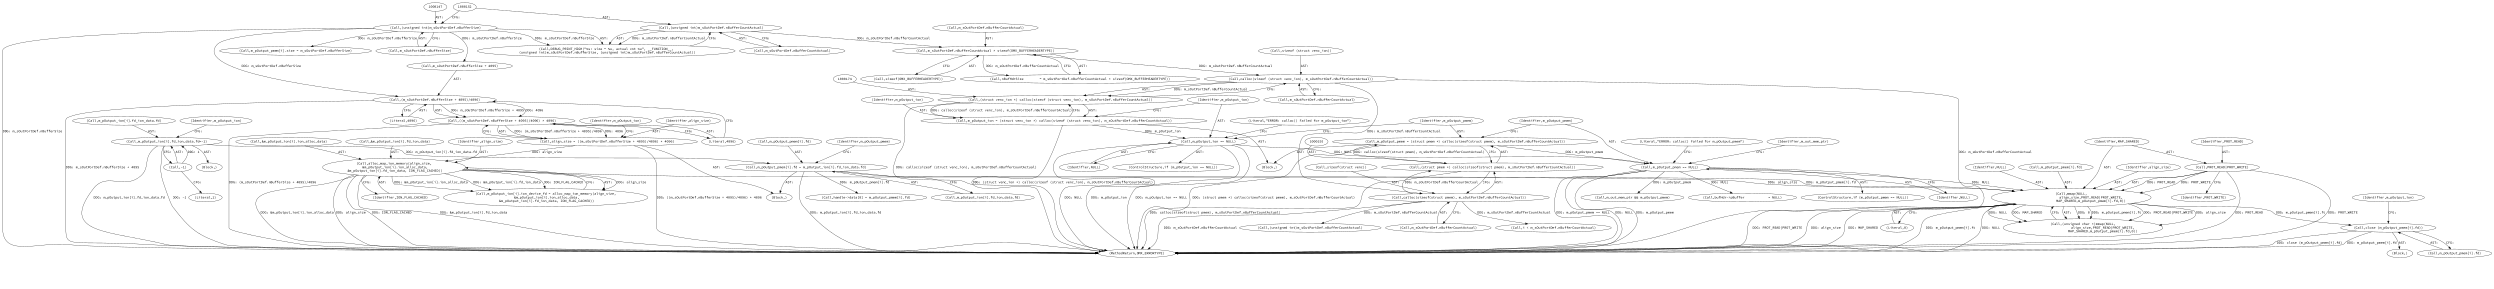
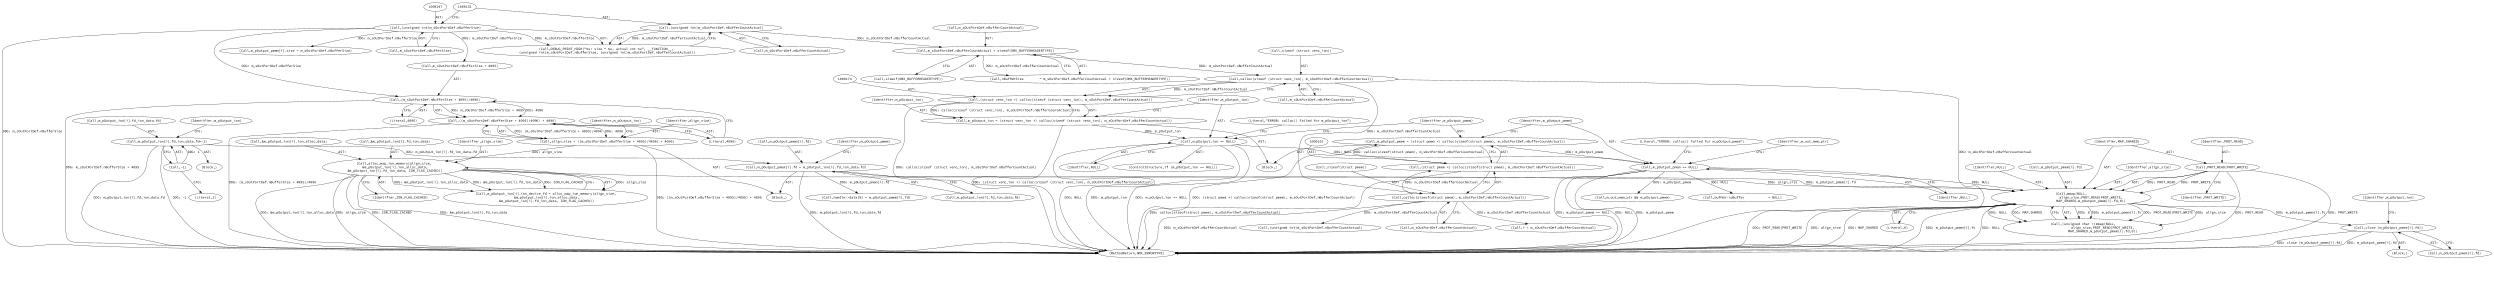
node "(Call,sizeof(struct venc))": label "(Call,sizeof(struct venc))" -> "(Call,sizeof(struct pmem))"
node "(ControlStructure,if (m_pOutput_pmem == NULL))": removed
